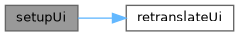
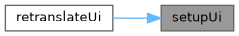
edge "setupUi" -> "retranslateUi": reversed
